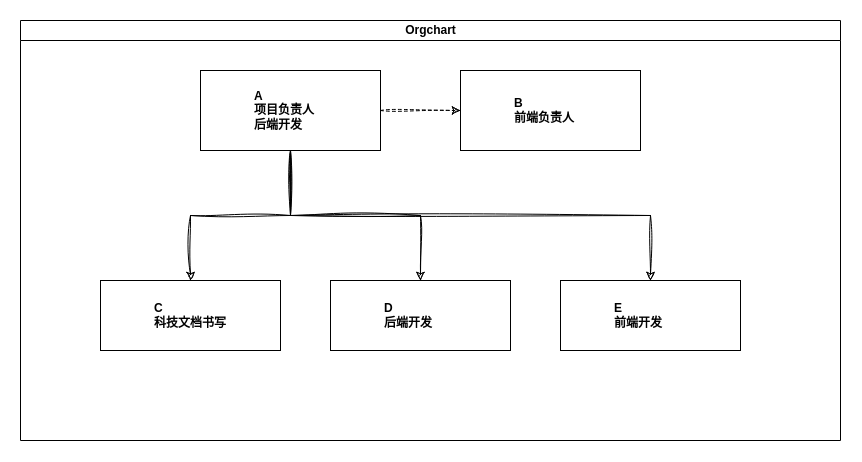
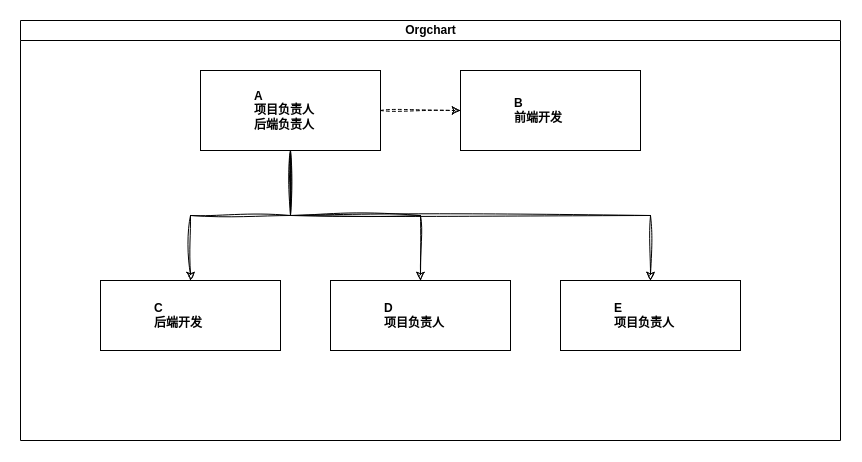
node "A 项目负责人 后端开发": label "A 项目负责人 后端开发" -> "A 项目负责人 后端负责人"
node "B 前端负责人": label "B 前端负责人" -> "B 前端开发"
node "C 科技文档书写": label "C 科技文档书写" -> "C 后端开发"
node "D 后端开发": label "D 后端开发" -> "D 项目负责人"
node "E 前端开发": label "E 前端开发" -> "E 项目负责人"
